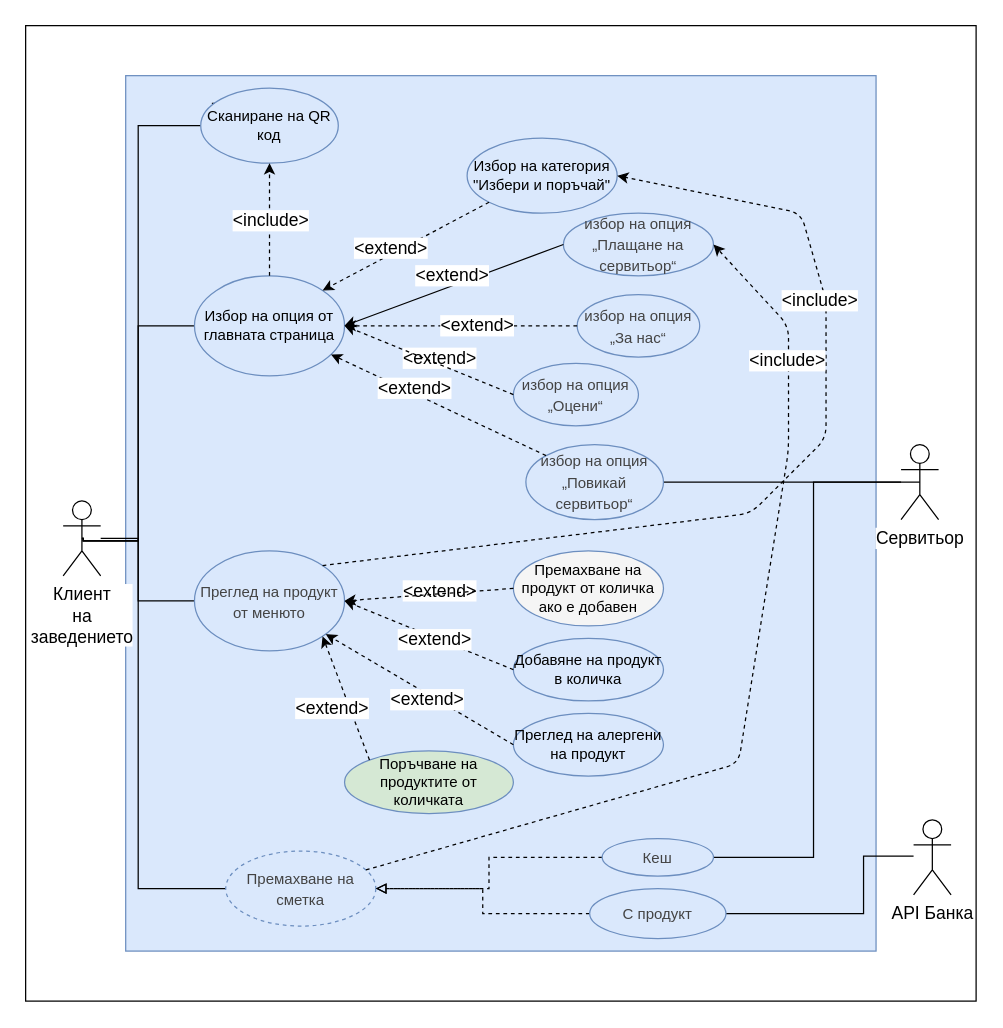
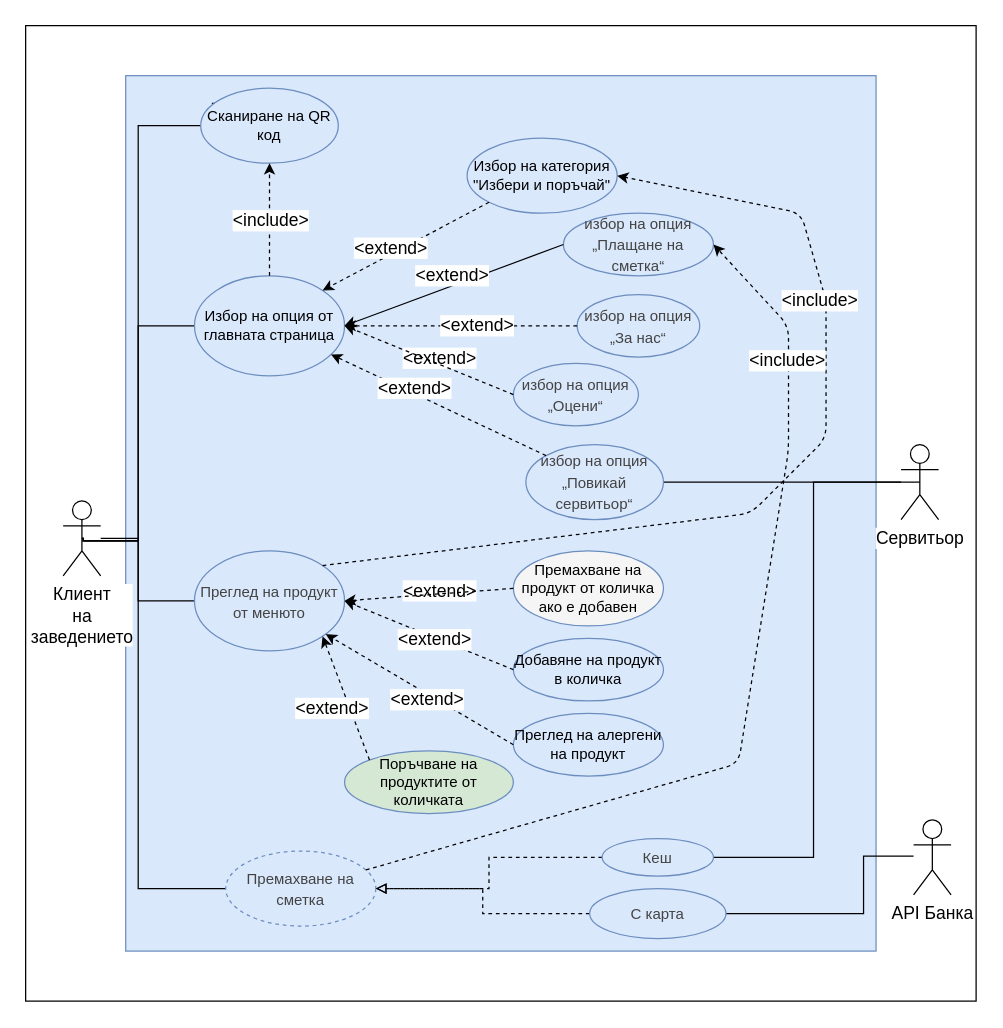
node "избор на опция „Плащане на сервитьор“": label "избор на опция „Плащане на сервитьор“" -> "избор на опция „Плащане на сметка“"
node "С продукт": label "С продукт" -> "С карта"
